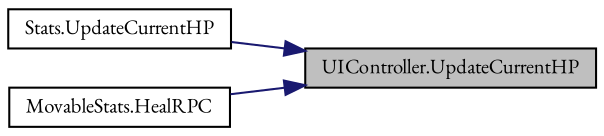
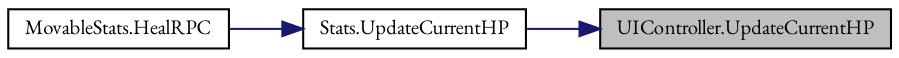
edge "MovableStats.HealRPC" -> "UIController.UpdateCurrentHP": now "MovableStats.HealRPC" -> "Stats.UpdateCurrentHP"
